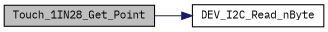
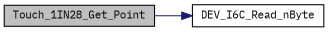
node "DEV_I2C_Read_nByte": label "DEV_I2C_Read_nByte" -> "DEV_I6C_Read_nByte"
